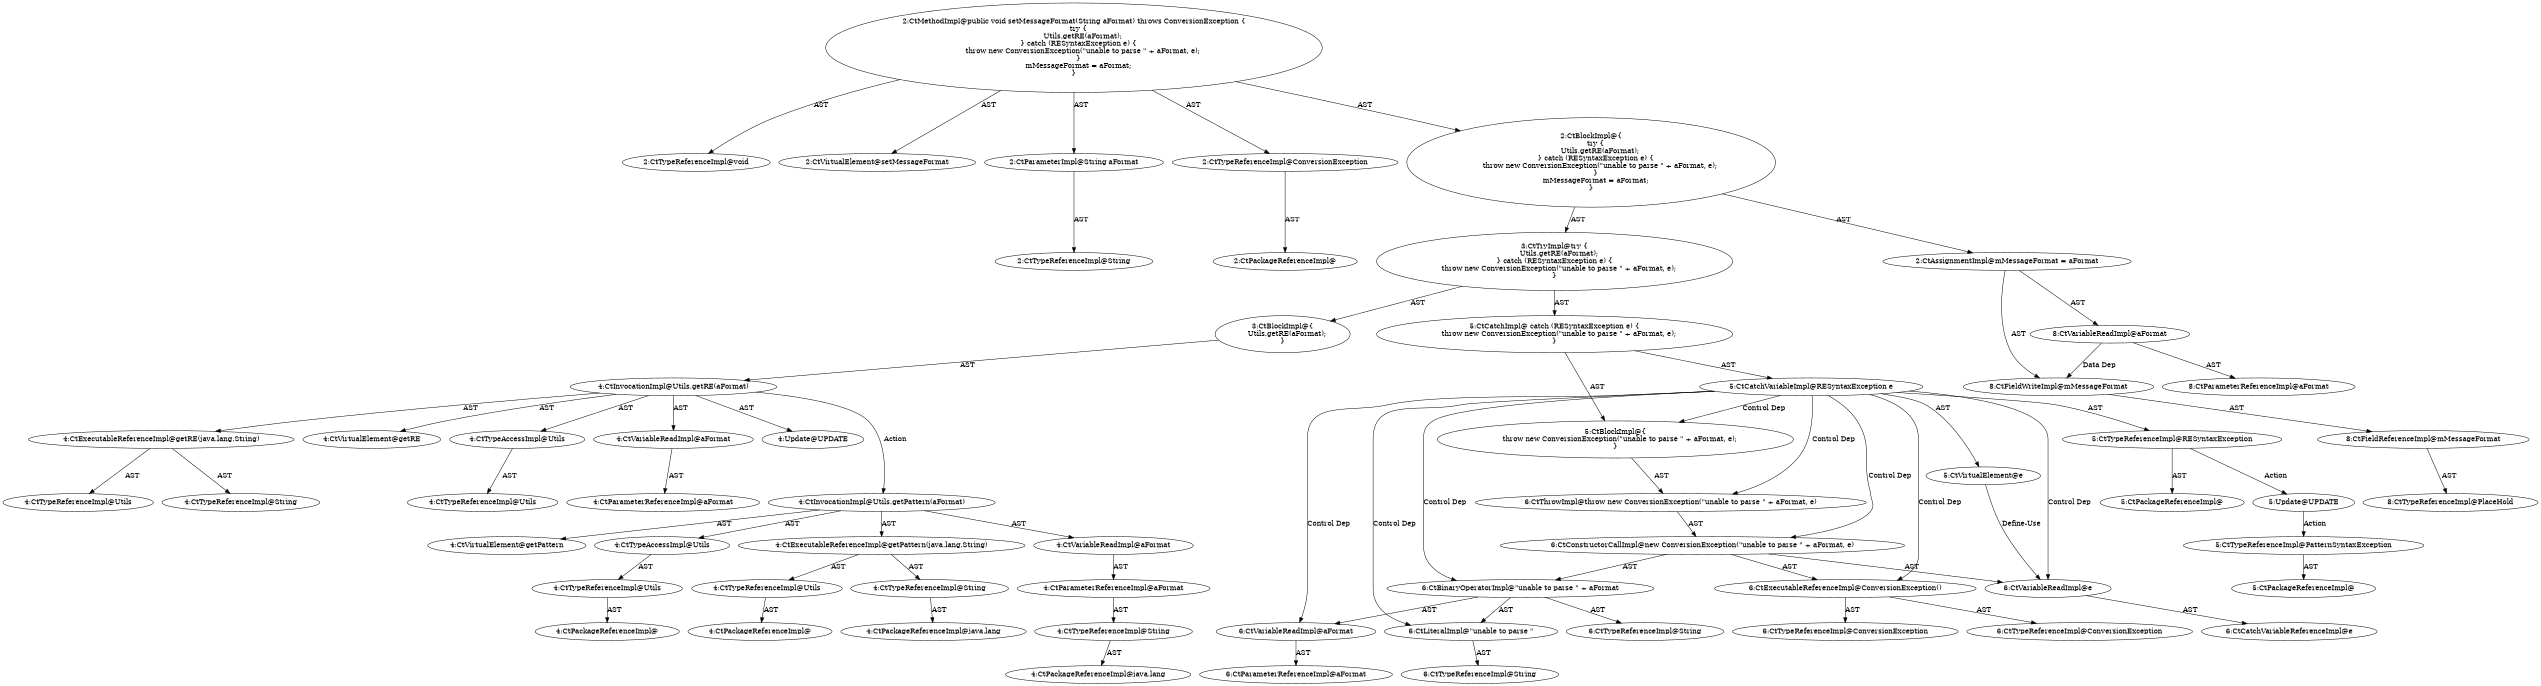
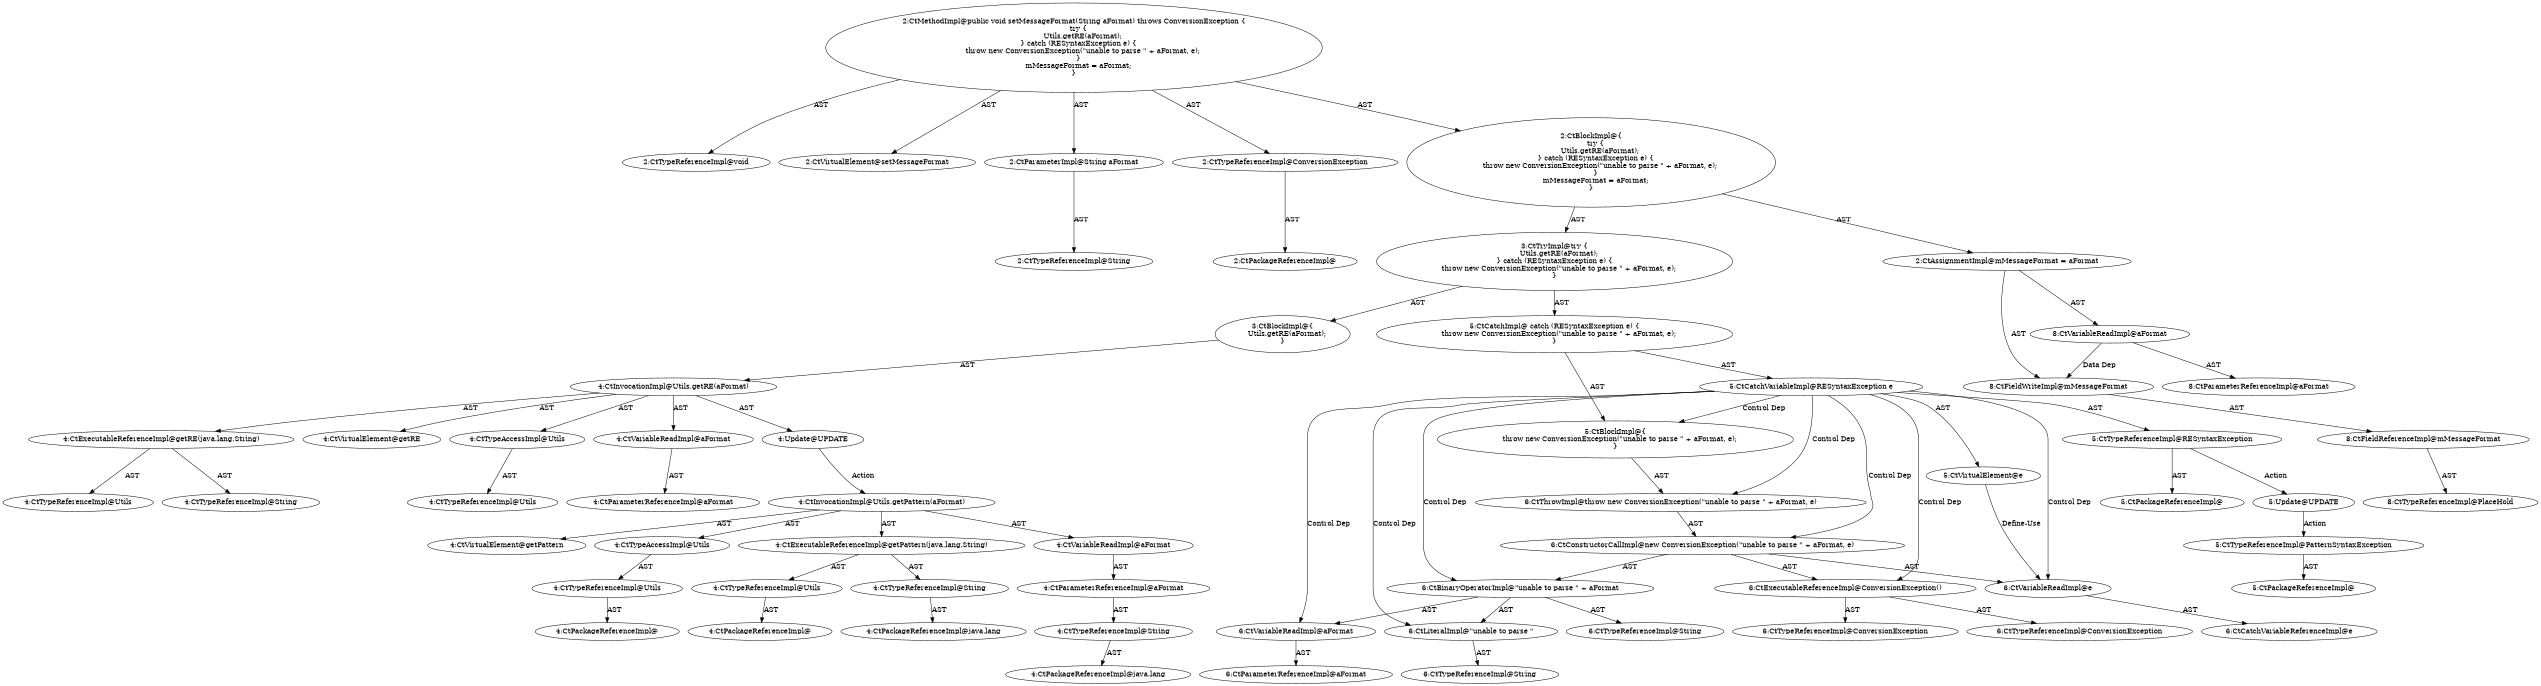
edge "4:CtInvocationImpl@Utils.getRE(aFormat)" -> "4:CtInvocationImpl@Utils.getPattern(aFormat)": now "4:Update@UPDATE" -> "4:CtInvocationImpl@Utils.getPattern(aFormat)"
